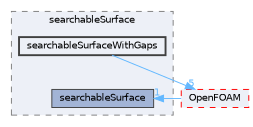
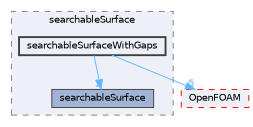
edge "OpenFOAM" -> "searchableSurface": now "searchableSurfaceWithGaps" -> "searchableSurface"
